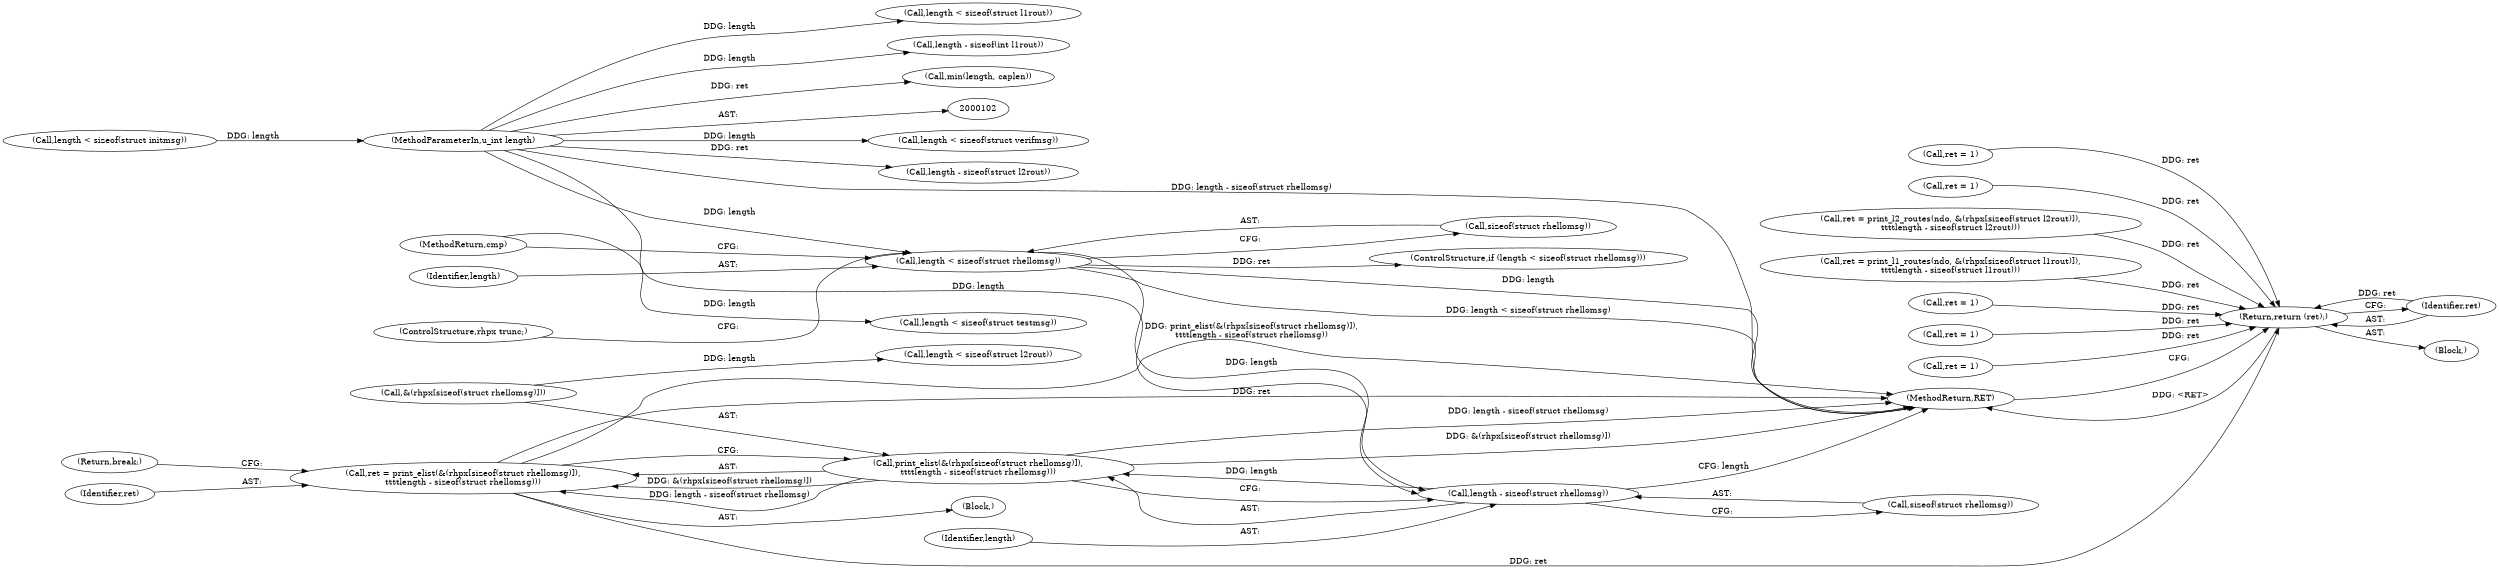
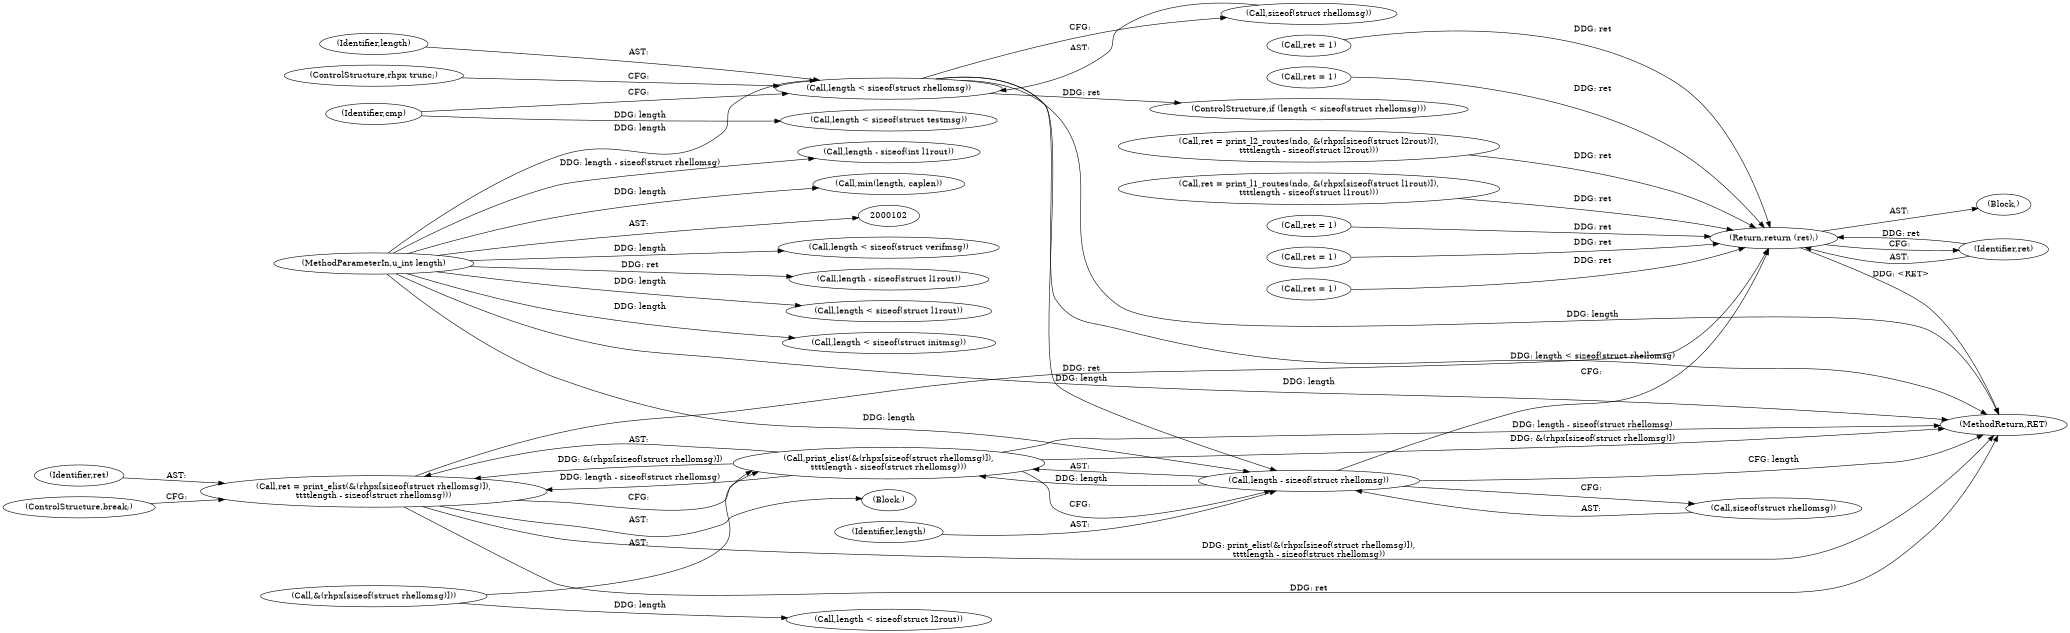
edge "(MethodParameterIn,u_int length)" -> "(Call,length - sizeof(int l1rout))": label "DDG: length" -> "DDG: length - sizeof(struct rhellomsg)"
edge "(MethodParameterIn,u_int length)" -> "(Call,min(length, caplen))": label "DDG: ret" -> "DDG: length"
edge "(Call,length < sizeof(struct initmsg))" -> "(MethodParameterIn,u_int length)": reversed
node "(Call,length - sizeof(struct l2rout))": label "(Call,length - sizeof(struct l2rout))" -> "(Call,length - sizeof(struct l1rout))"
edge "(MethodParameterIn,u_int length)" -> "(MethodReturn,RET)": label "DDG: length - sizeof(struct rhellomsg)" -> "DDG: length"
node "(MethodReturn,cmp)": label "(MethodReturn,cmp)" -> "(Identifier,cmp)"
edge "(MethodReturn,RET)" -> "(Return,return (ret);)": now "(Call,length - sizeof(struct rhellomsg))" -> "(Return,return (ret);)"
node "(Return,break;)": label "(Return,break;)" -> "(ControlStructure,break;)"
